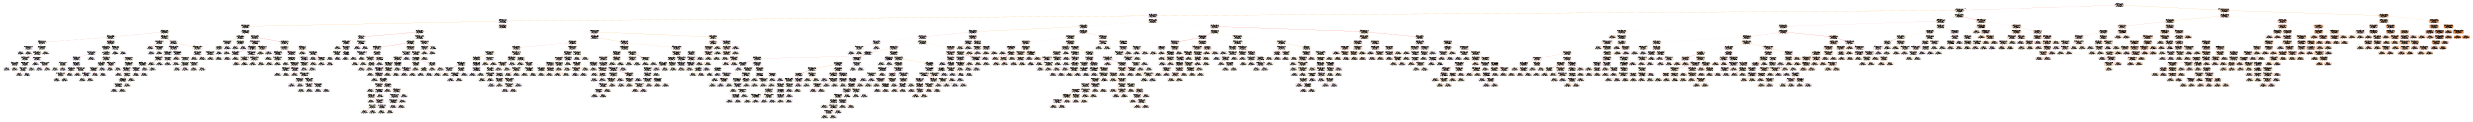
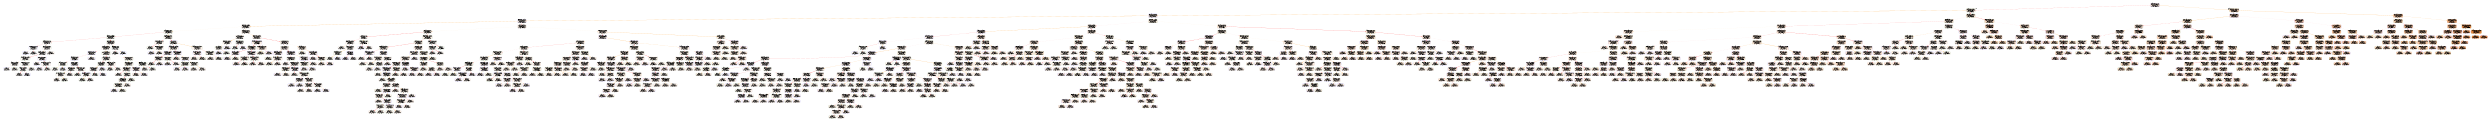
node "mse = 0.0 samples = 1 value = 295000.0": added
node "mse = 0.0 samples = 1 value = 83500.0": added
node "mse = 0.0 samples = 1 value = 174500.0": removed
node "mse = 0.0 samples = 1 value = 274000.0": added
